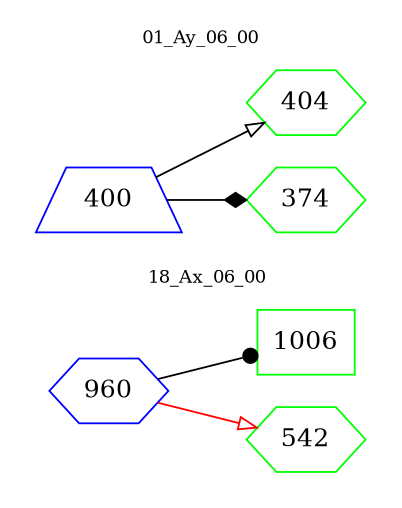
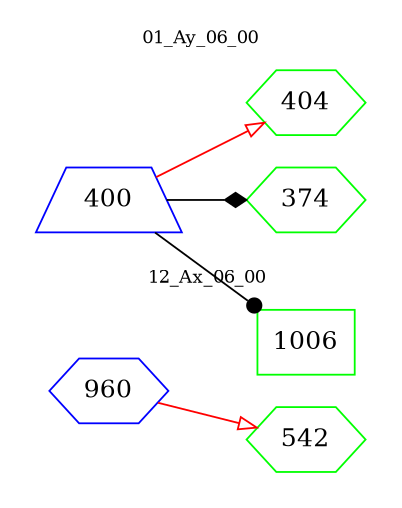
edge "400" -> "404": color black -> red
cluster "18_Ax_06_00": label "18_Ax_06_00" -> "12_Ax_06_00"
edge "960" -> "1006": now "400" -> "1006"
